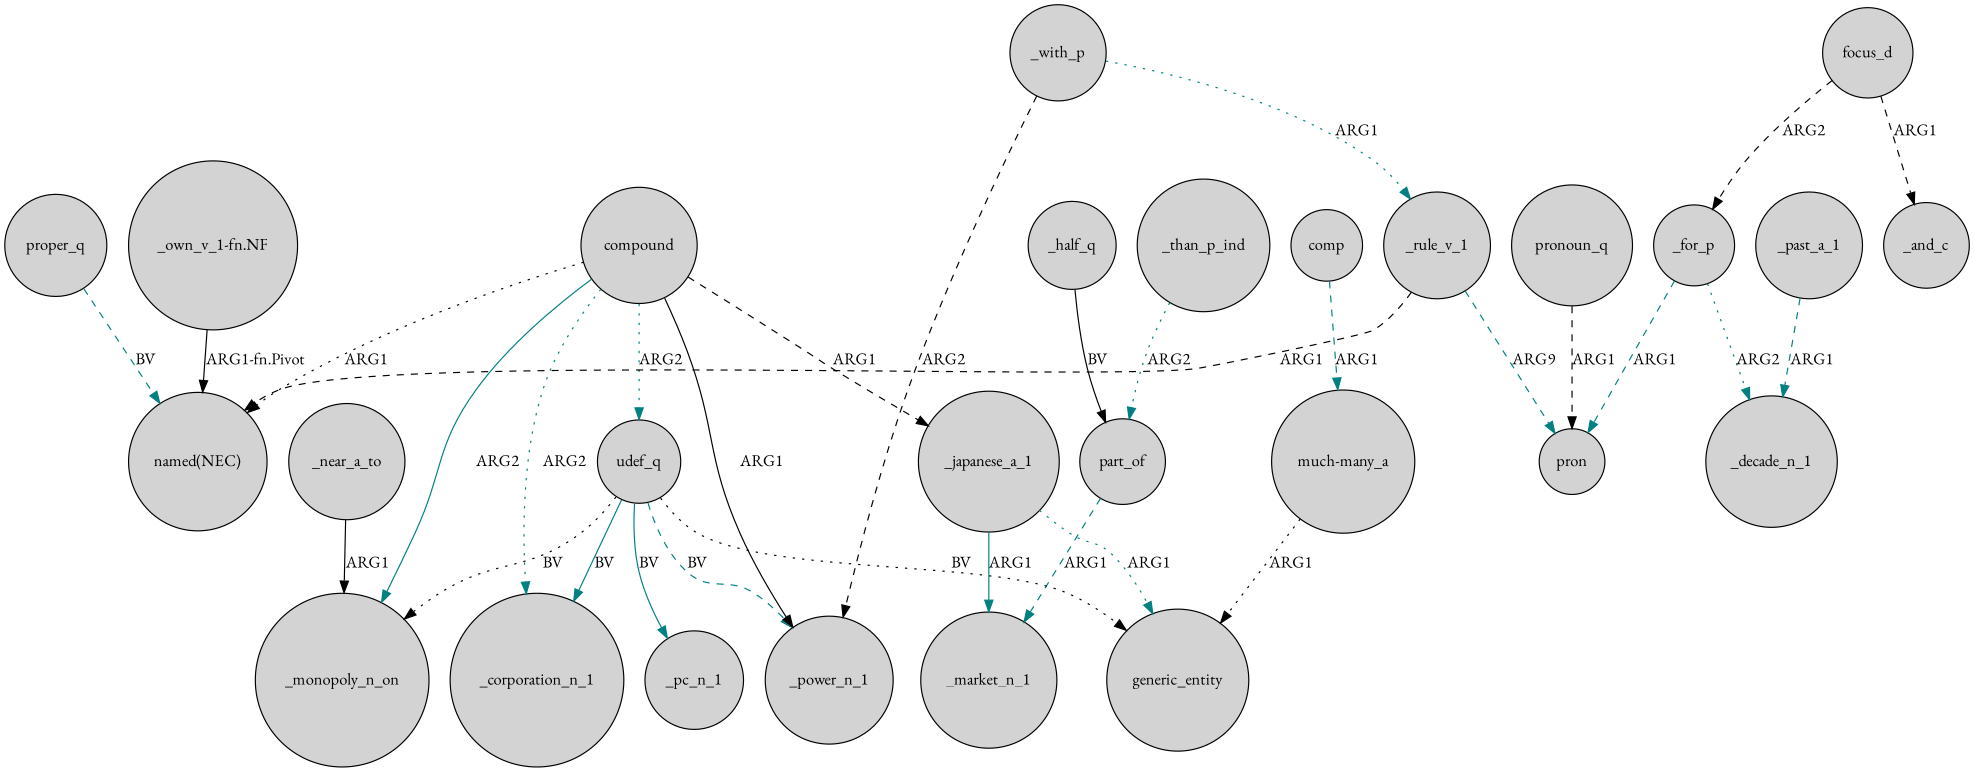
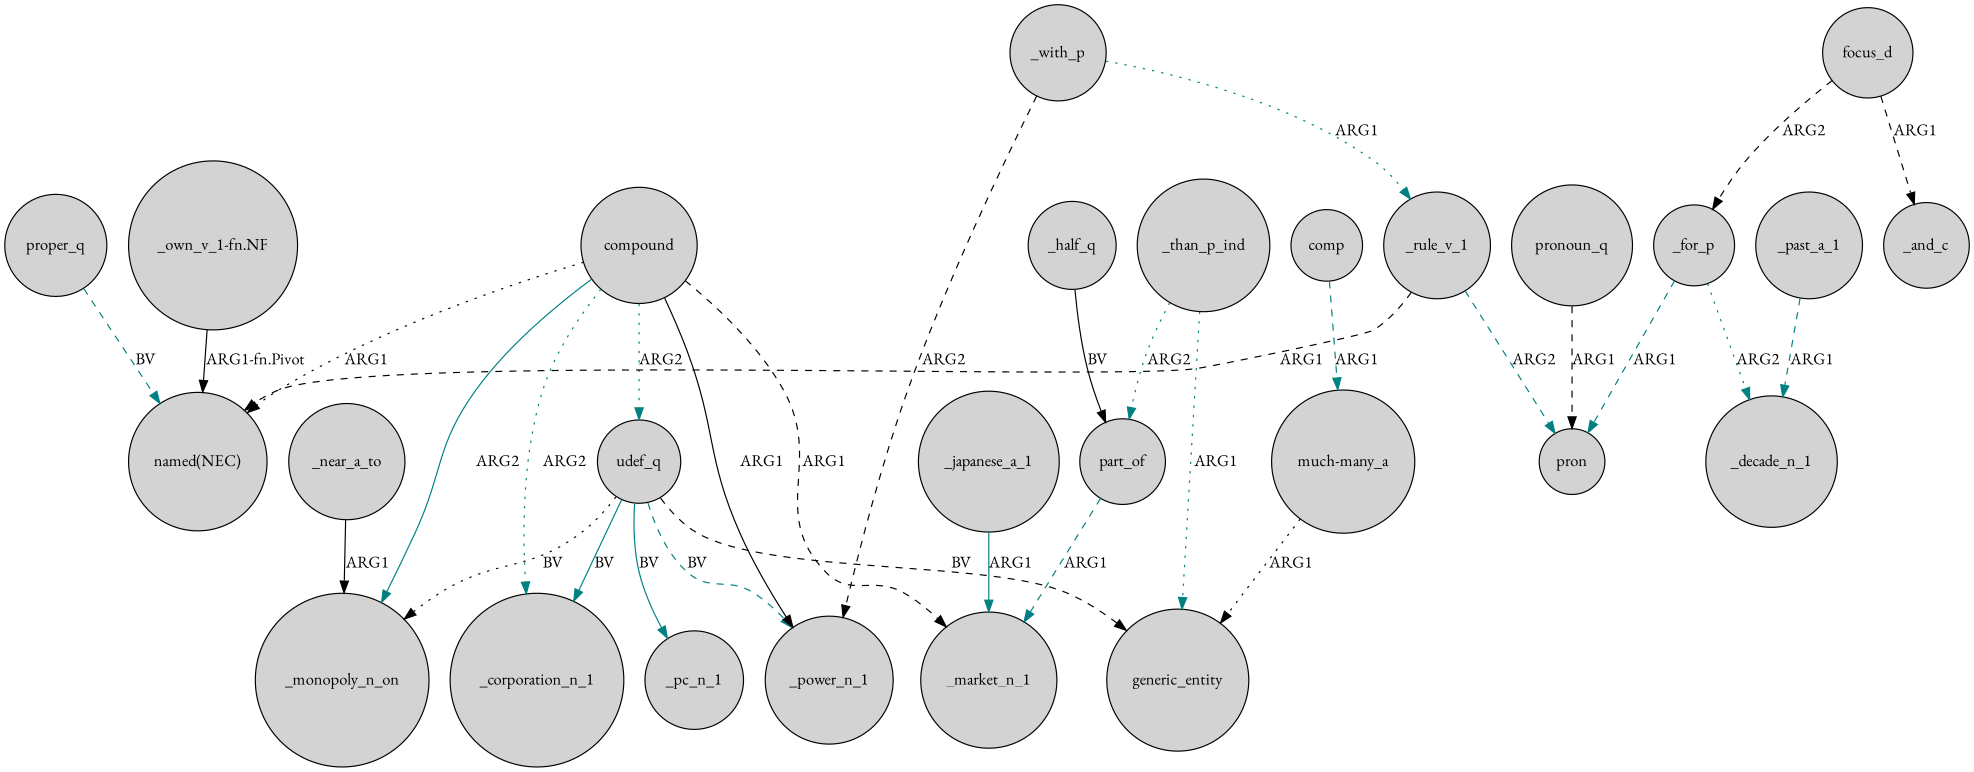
edge "compound" -> "_japanese_a_1": now "compound" -> "_market_n_1"
edge "_rule_v_1" -> "pron": label "ARG9" -> "ARG2"
edge "_japanese_a_1" -> "generic_entity": now "_than_p_ind" -> "generic_entity"
edge "udef_q" -> "generic_entity": style dotted -> dashed
